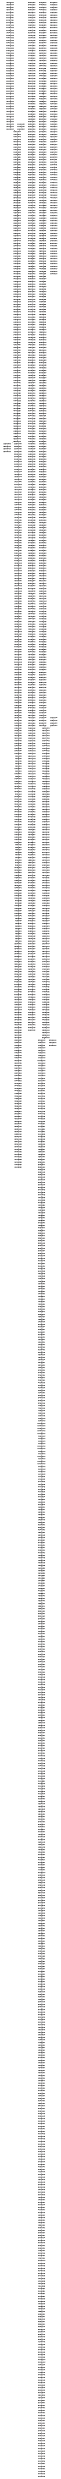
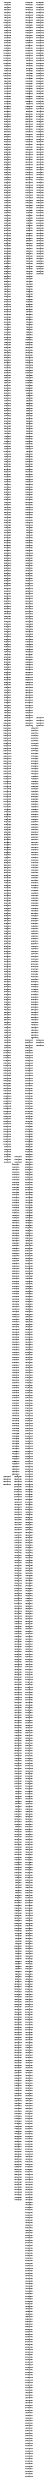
node "ATCGCCACCAGGTGGTTGGTGATTT": added
